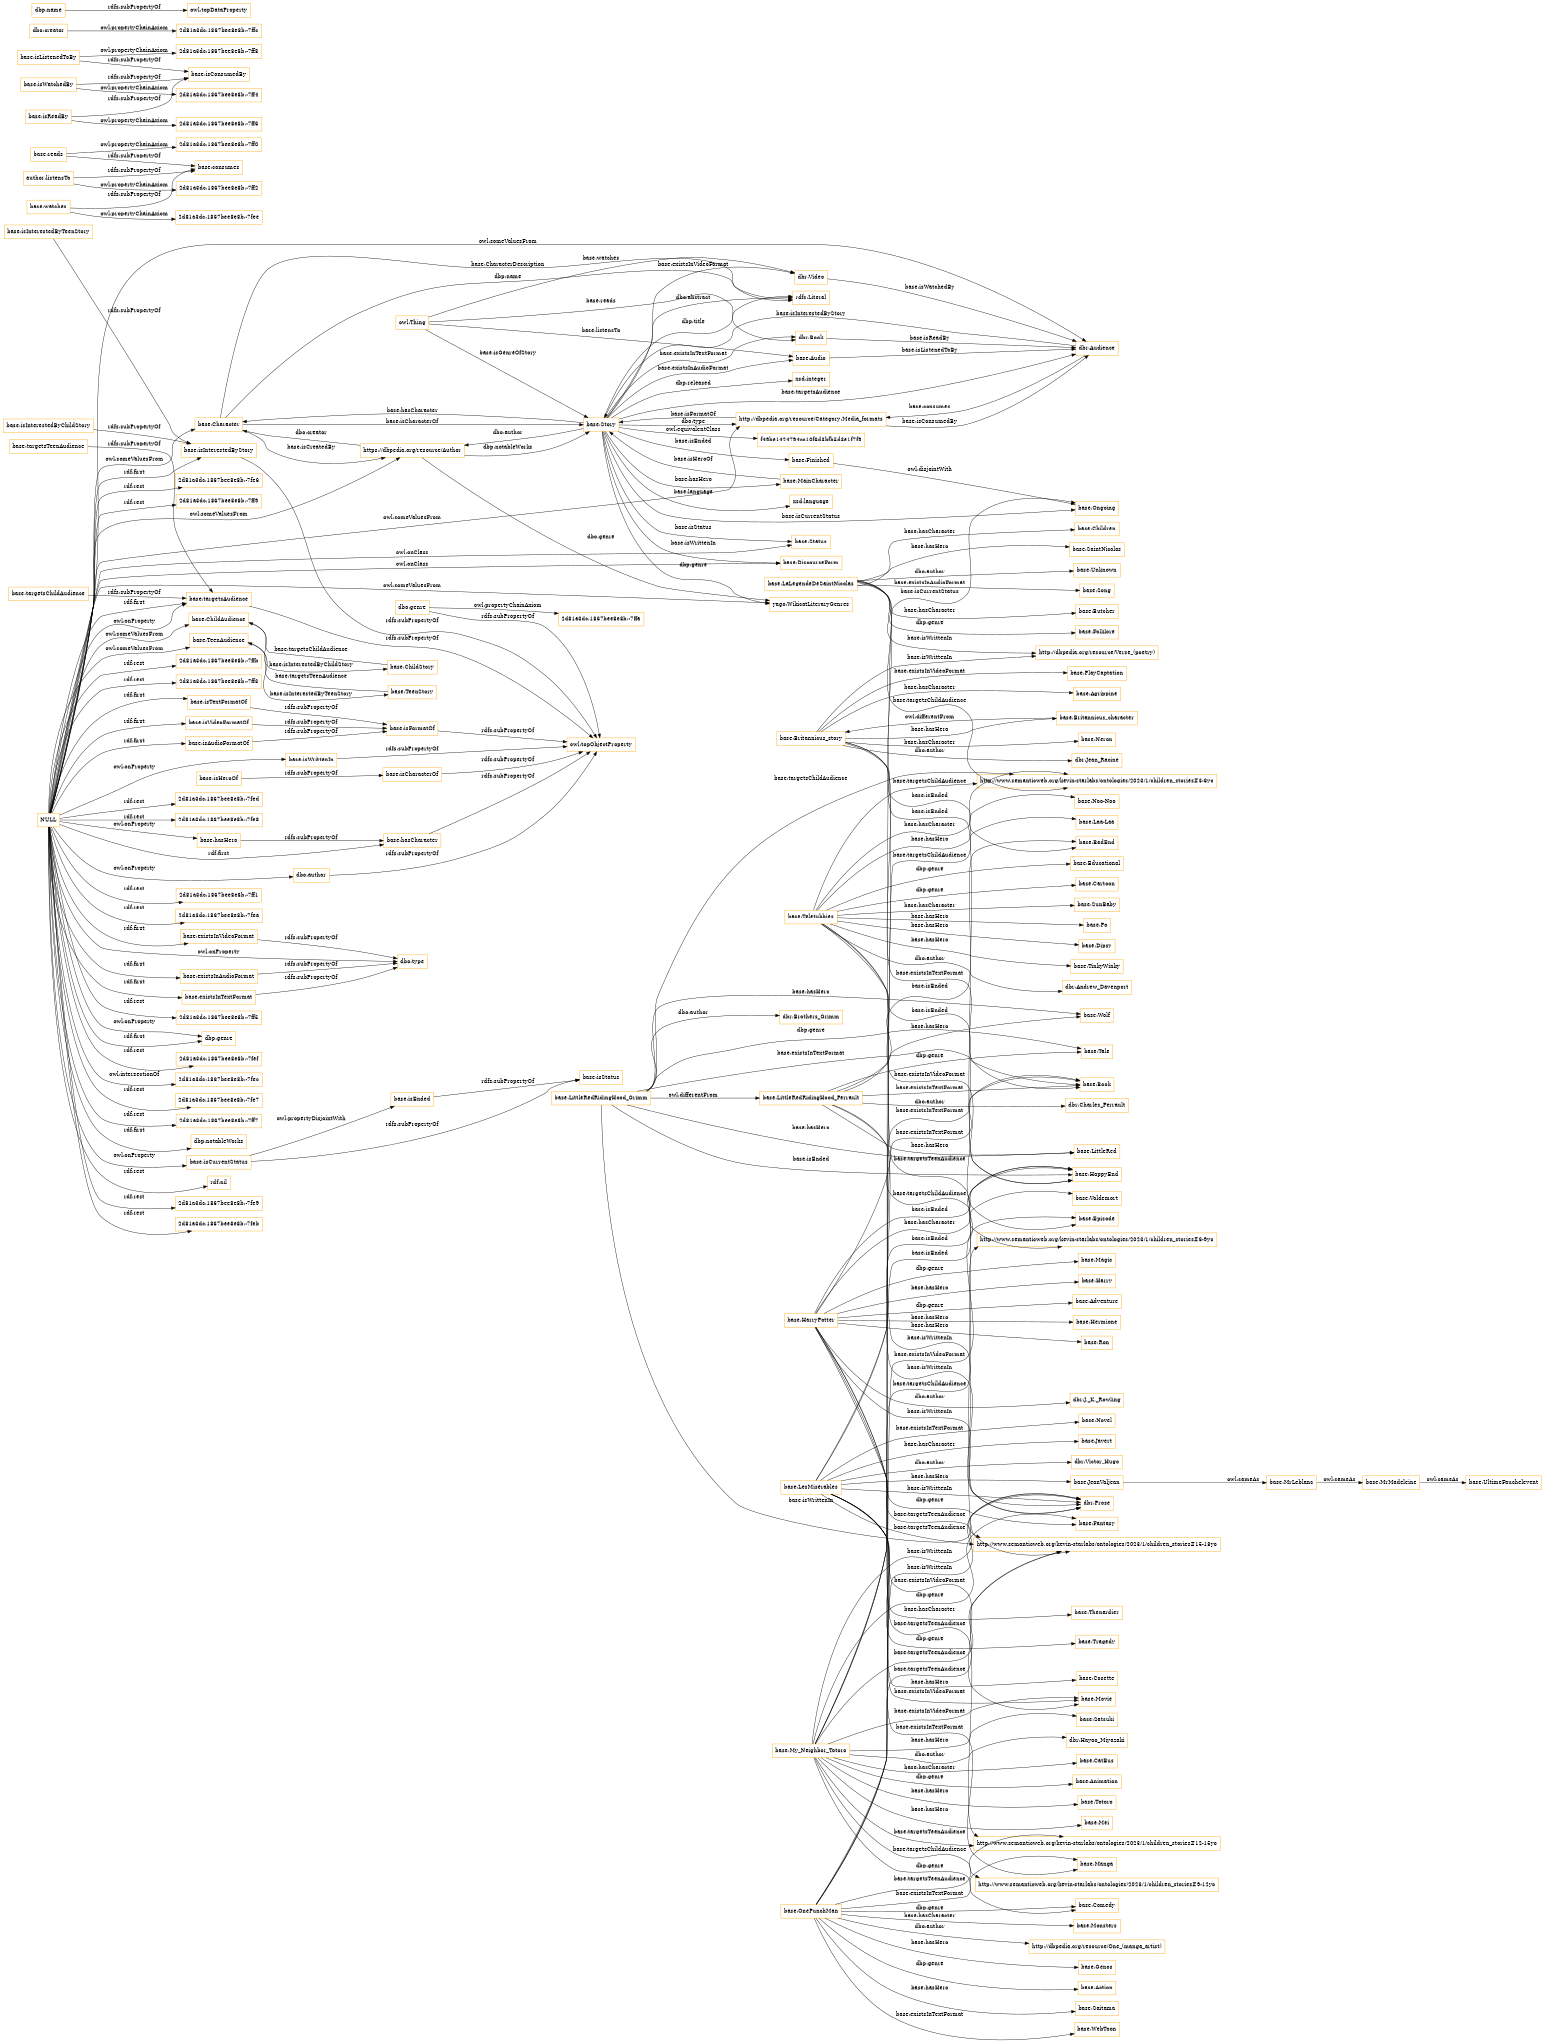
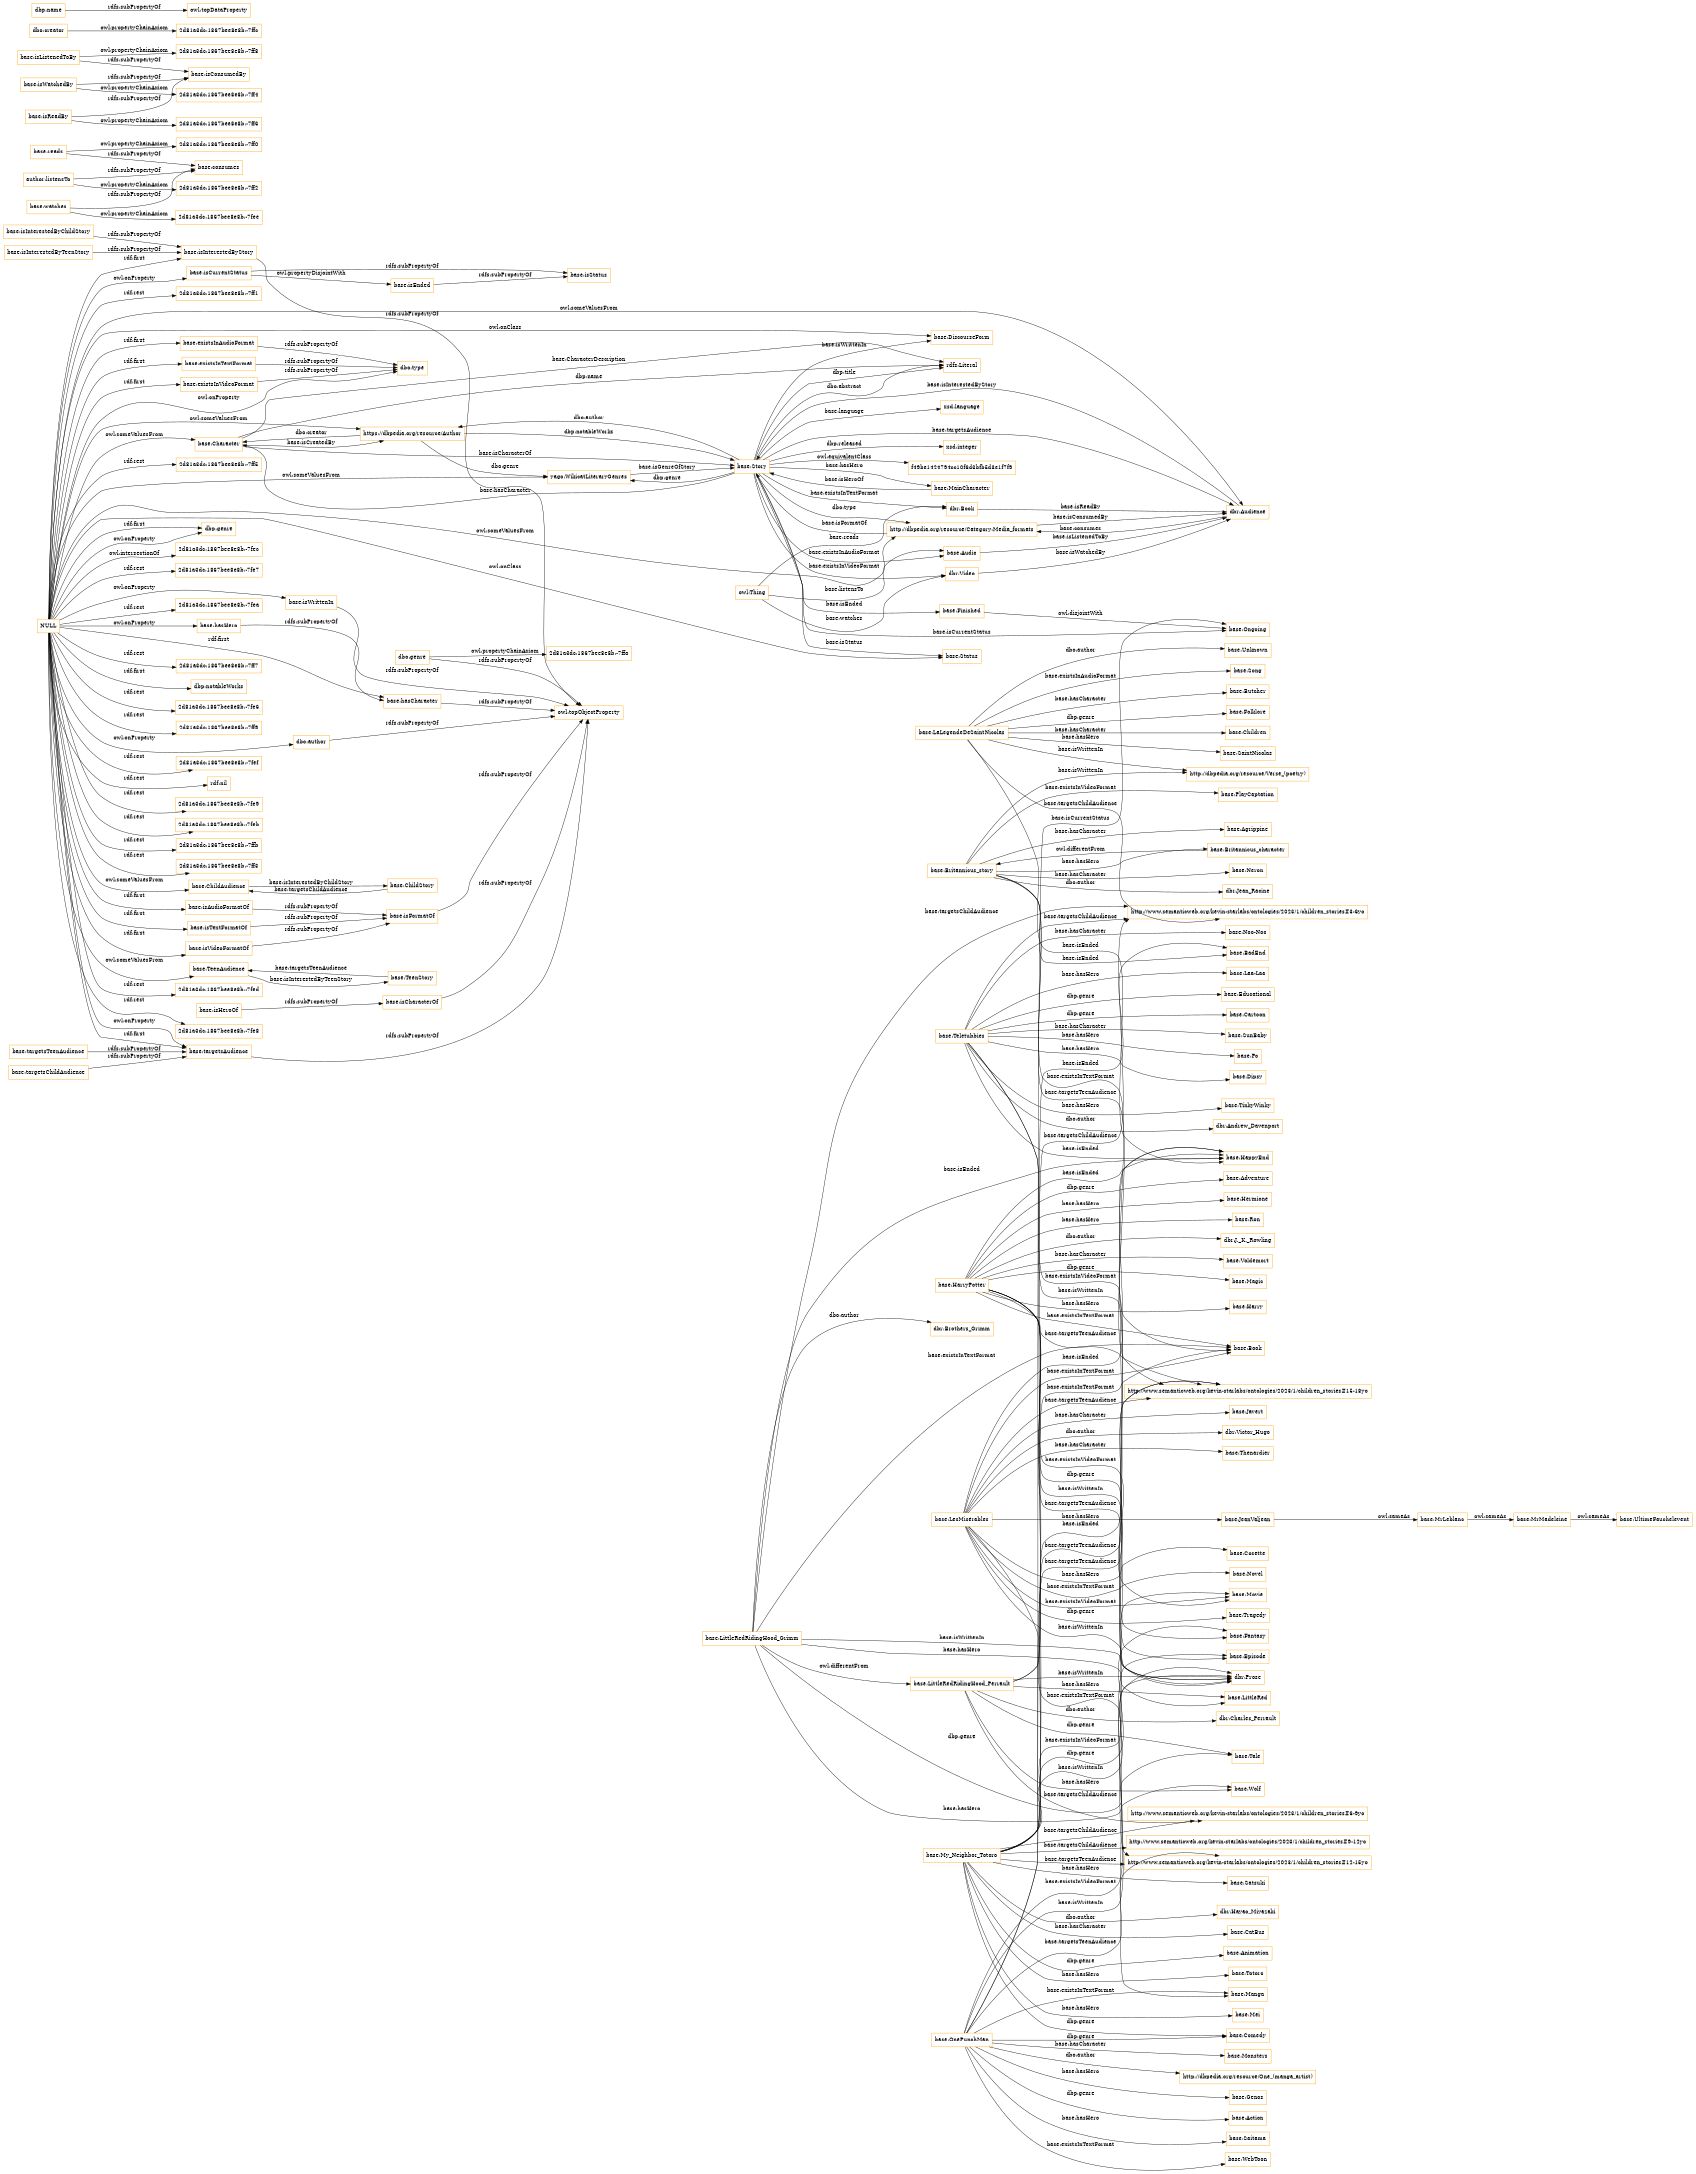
edge "owl:Thing" -> "base:Story": now "yago:WikicatLiteraryGenres" -> "base:Story"
